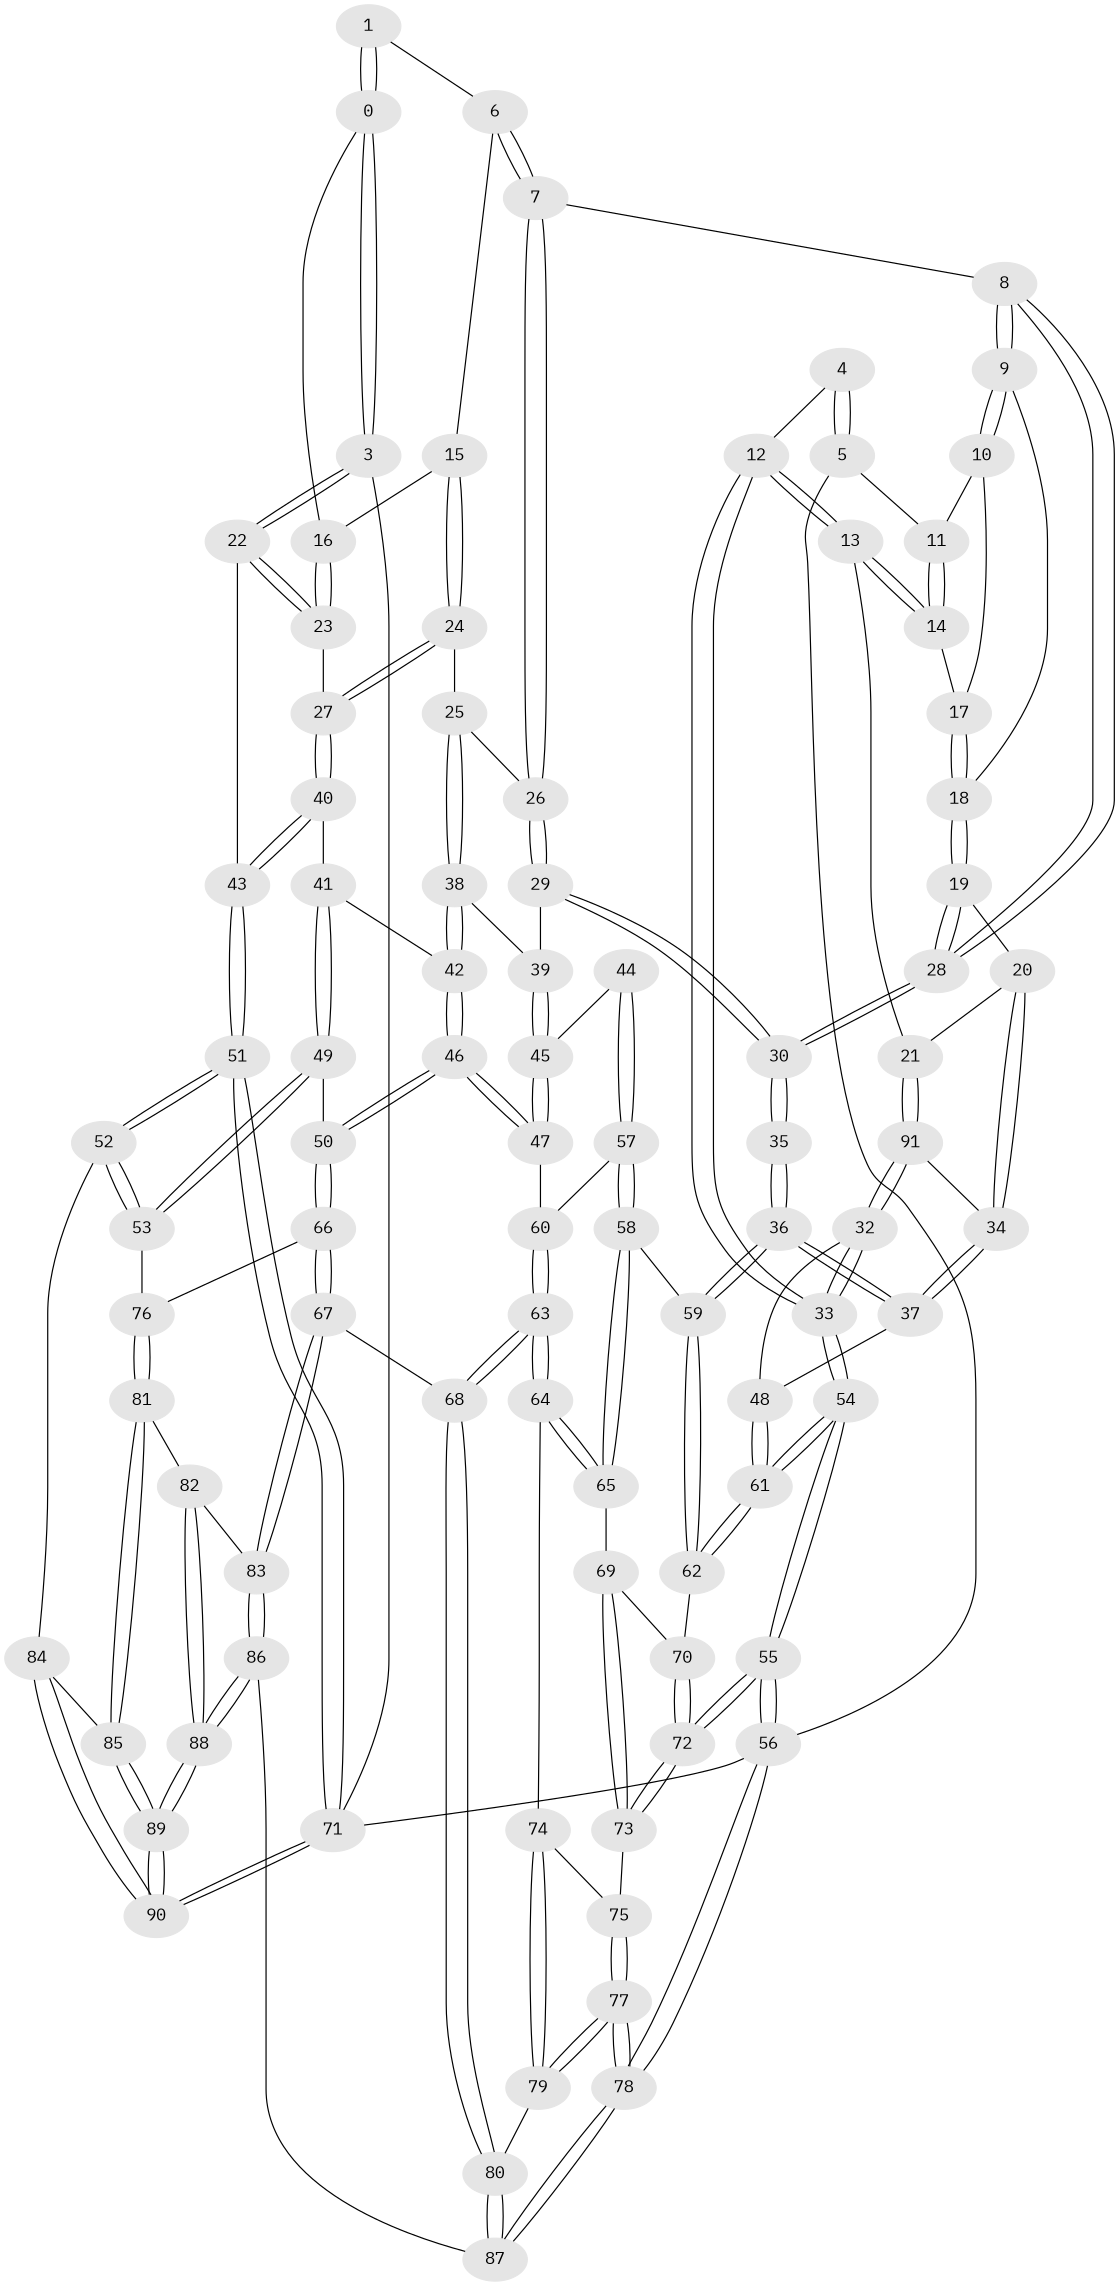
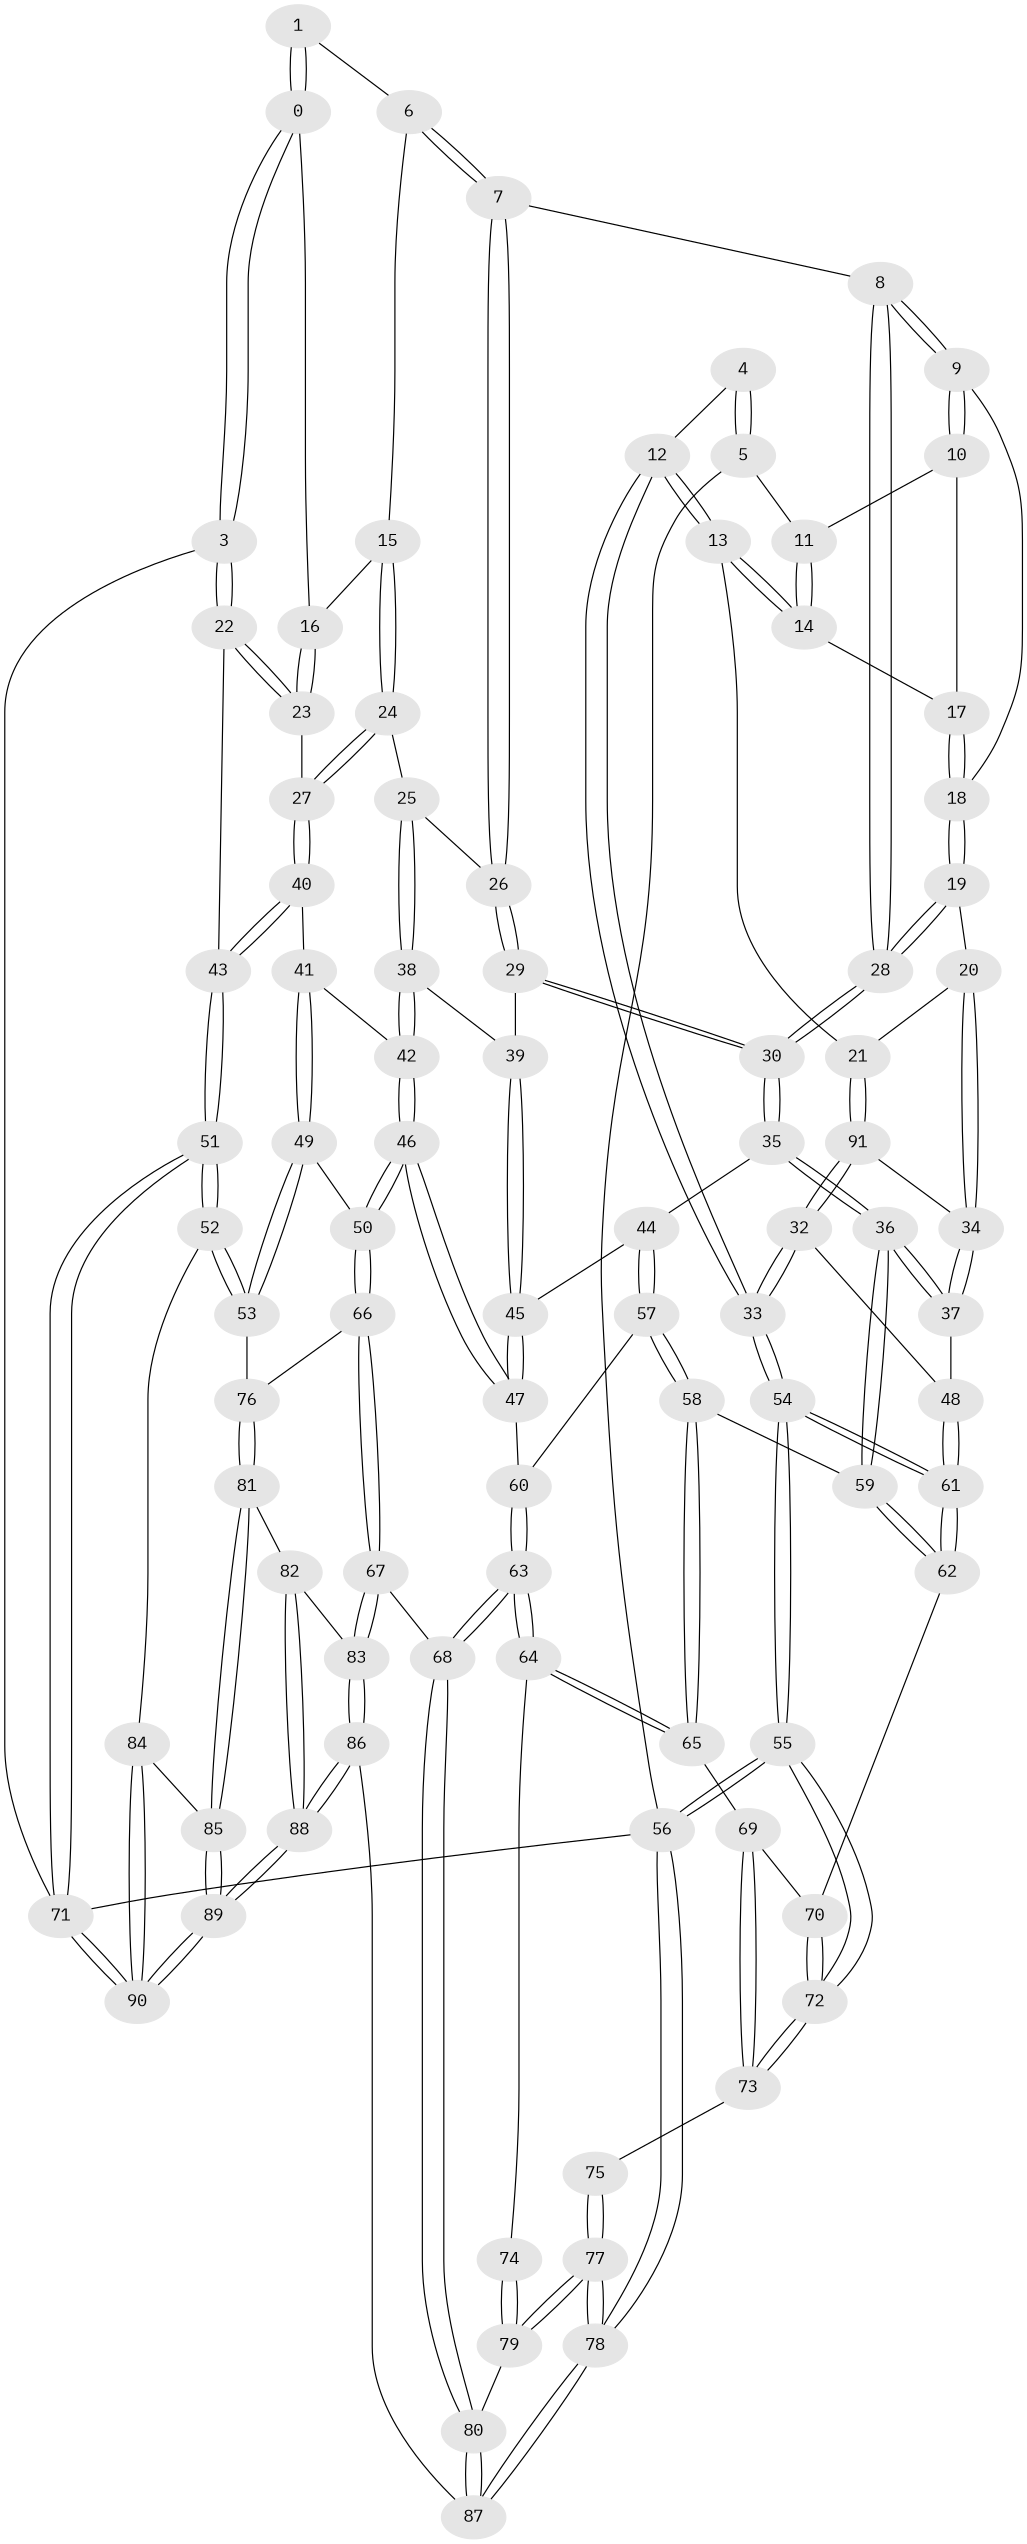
edge "35" -- "44": added
edge "74" -- "75": removed
